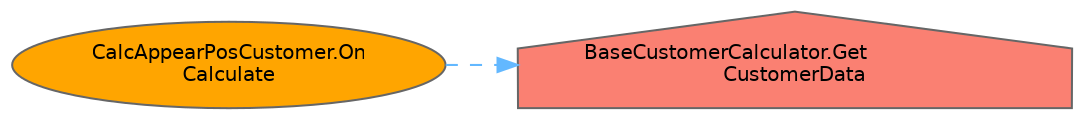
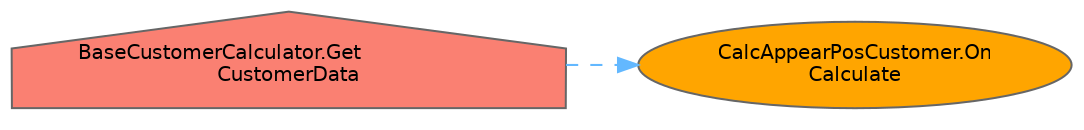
edge "CalcAppearPosCustomer.On Calculate" -> "BaseCustomerCalculator.Get CustomerData": reversed
